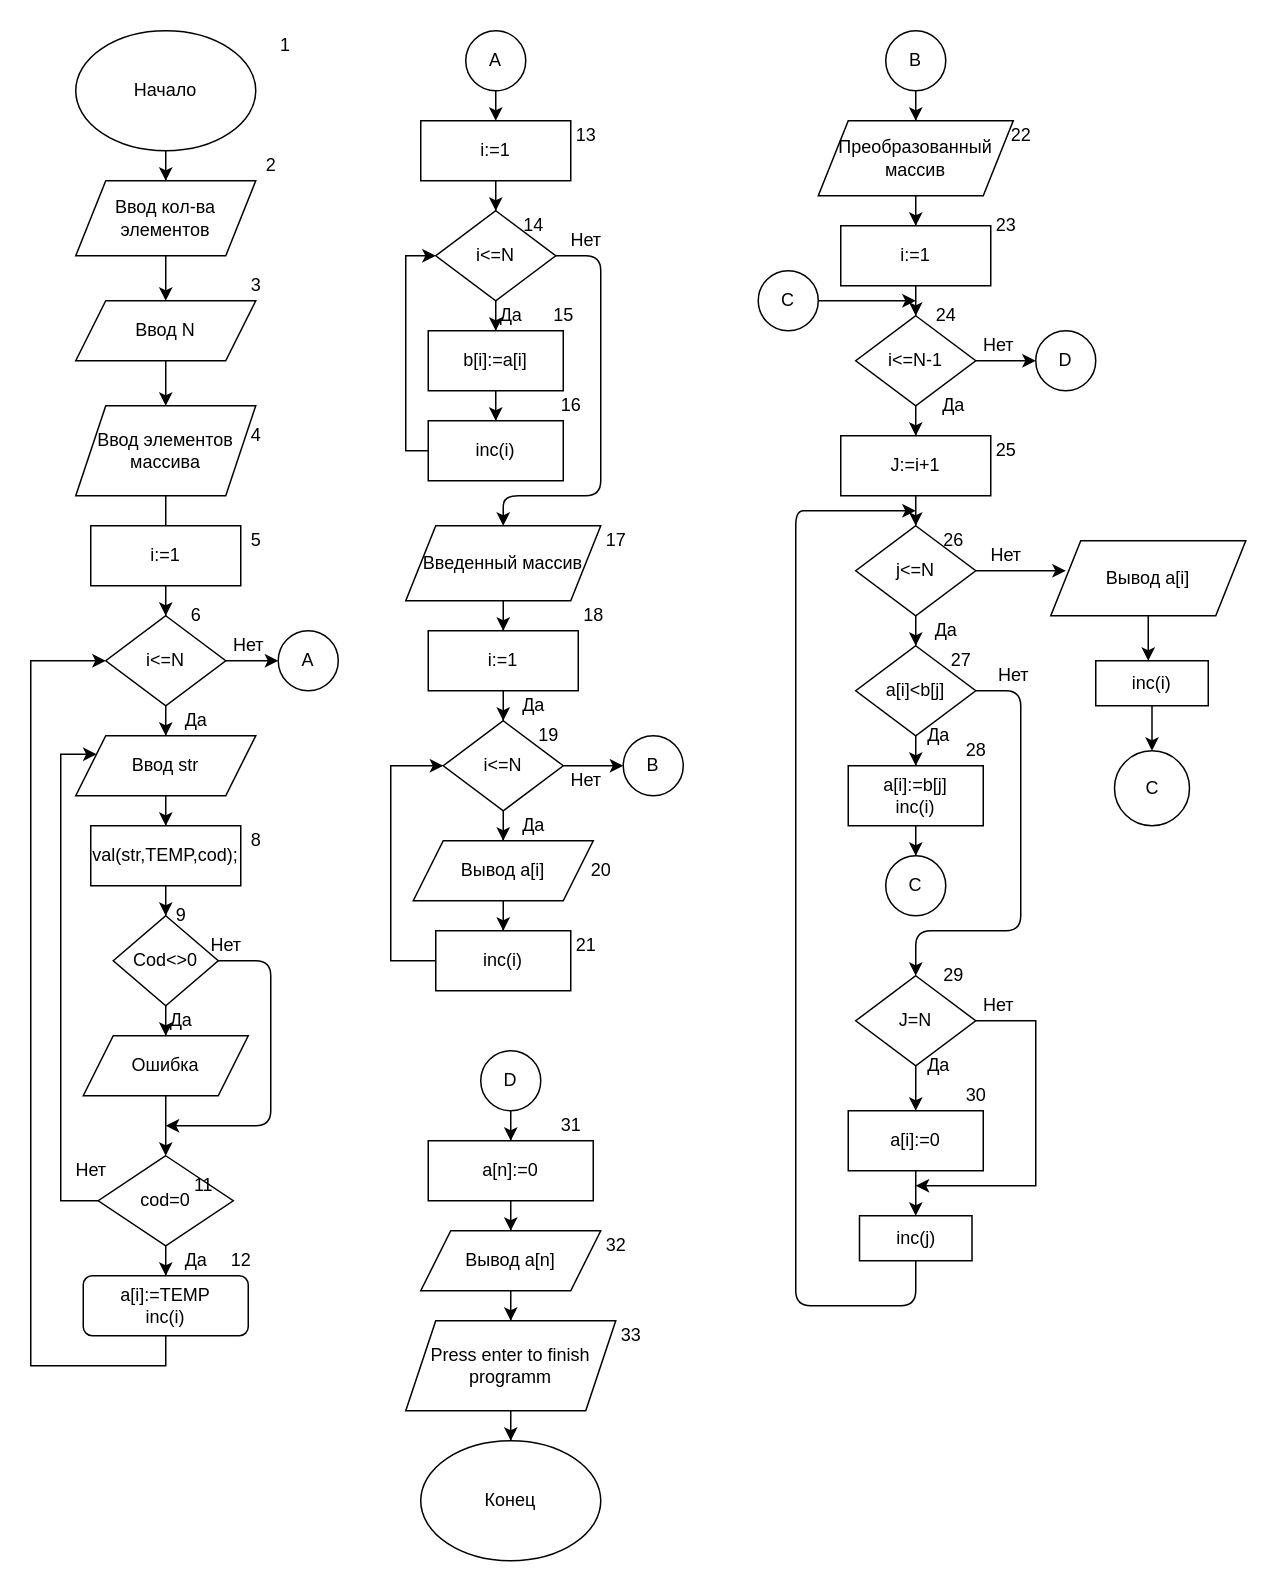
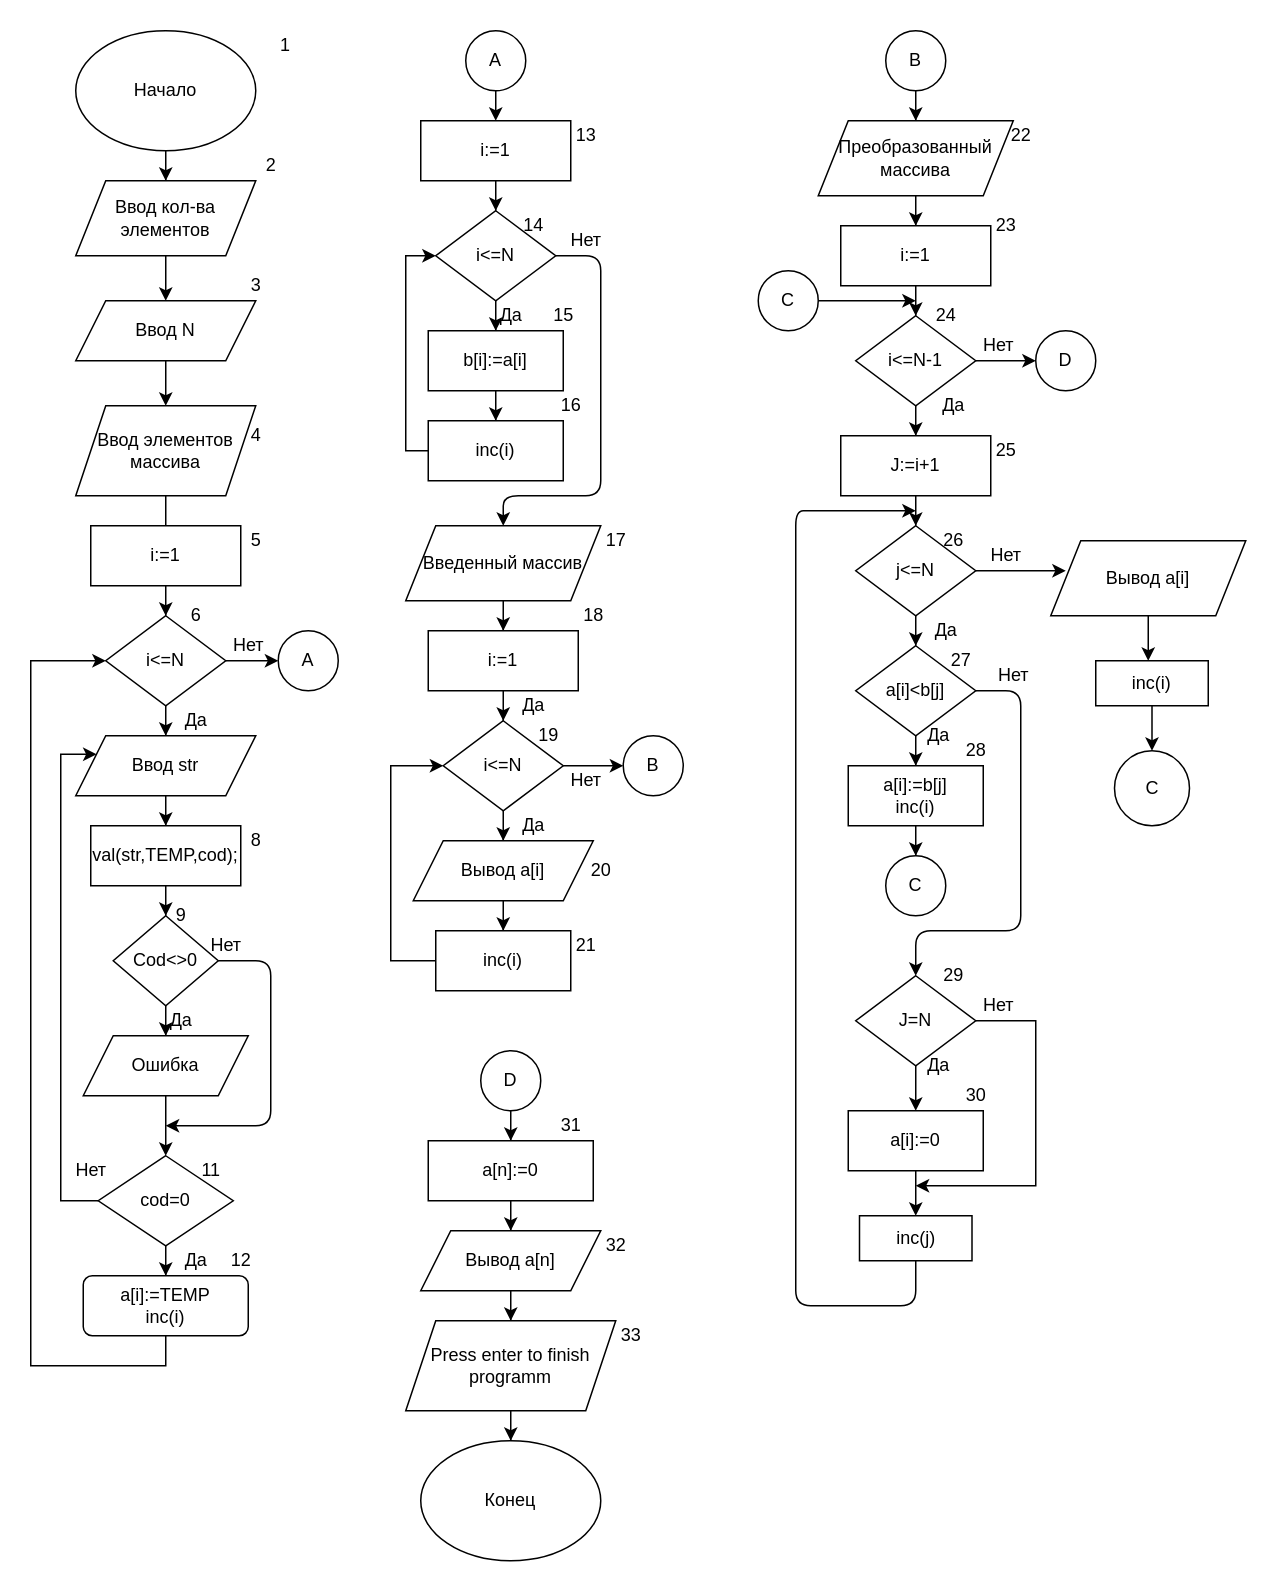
node "Преобразованный массив": label "Преобразованный массив" -> "Преобразованный массива"
node "11": moved (203, 1186) -> (211, 1171)
